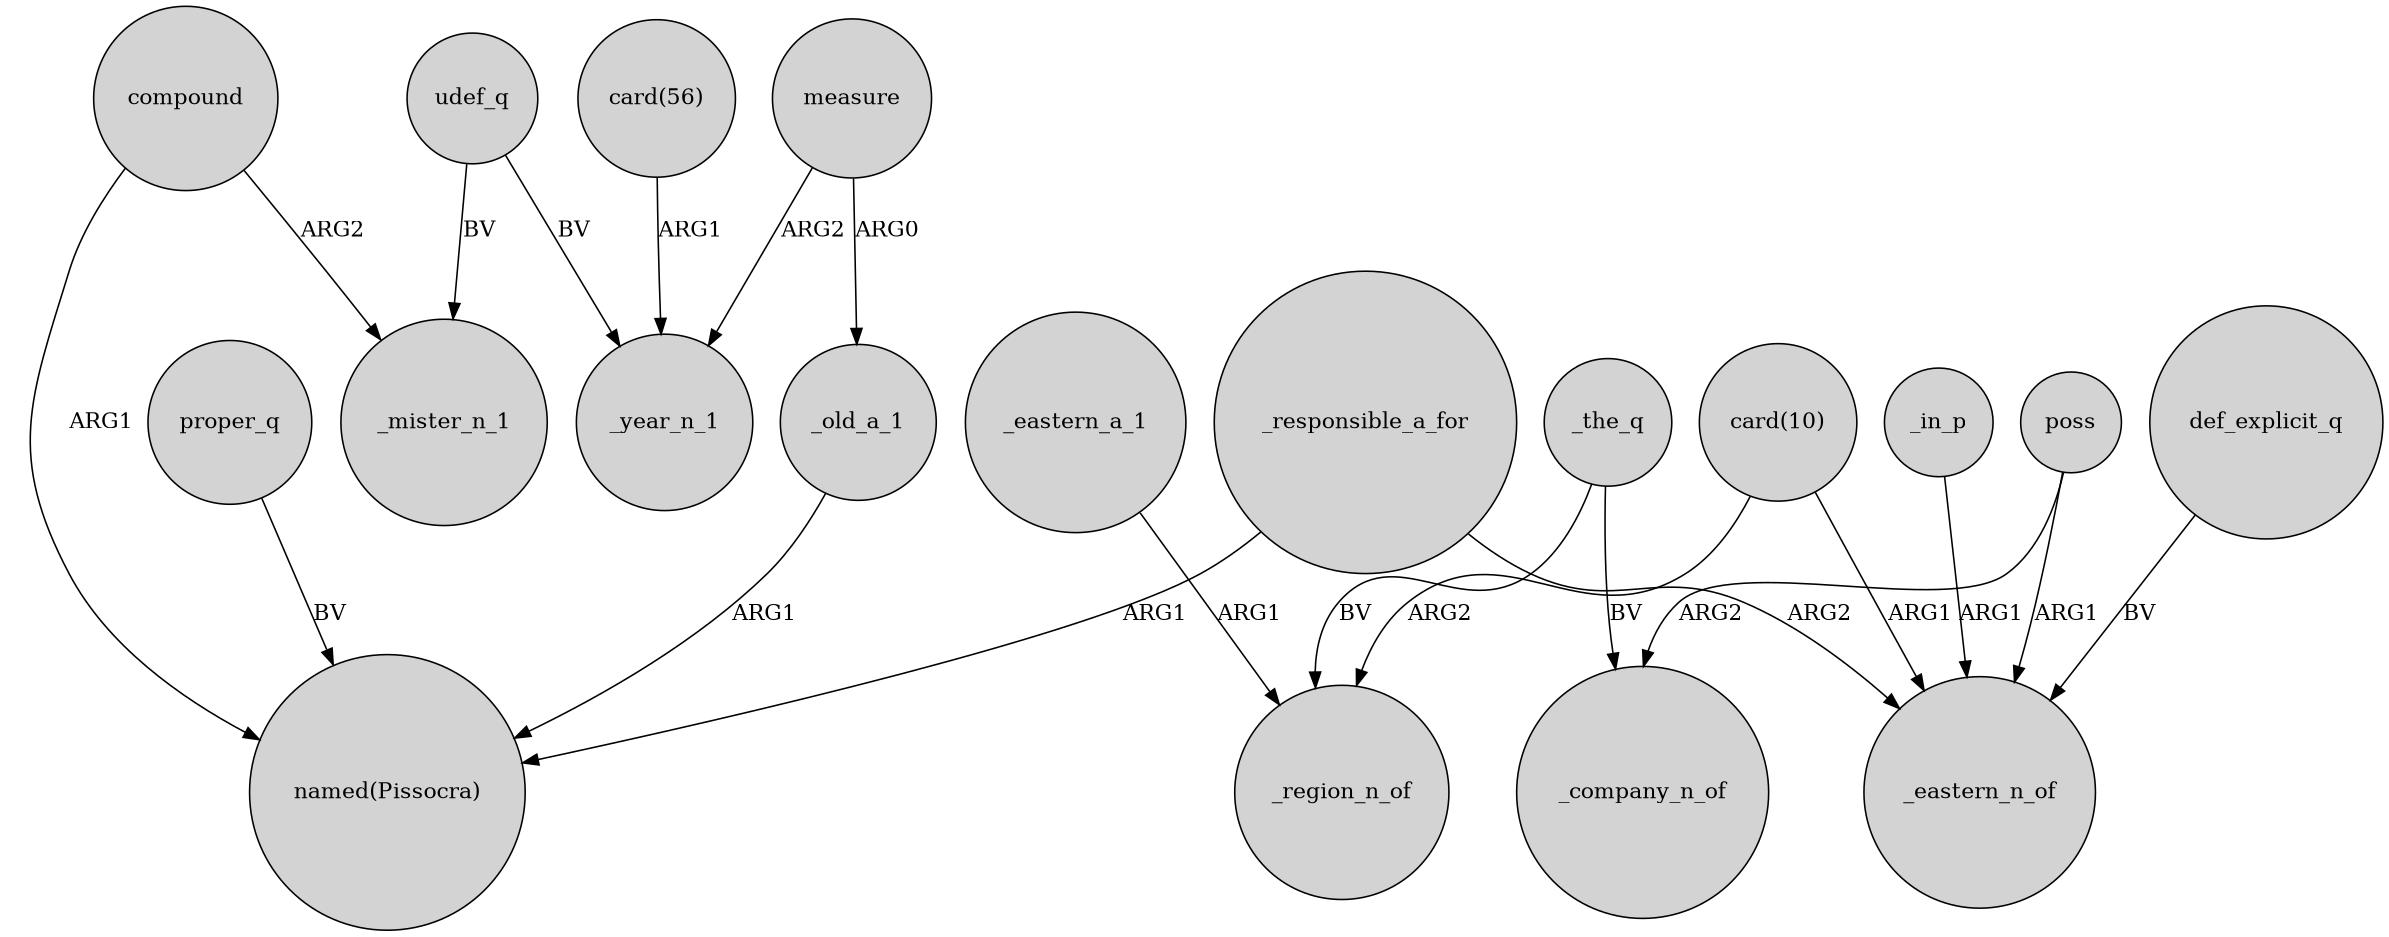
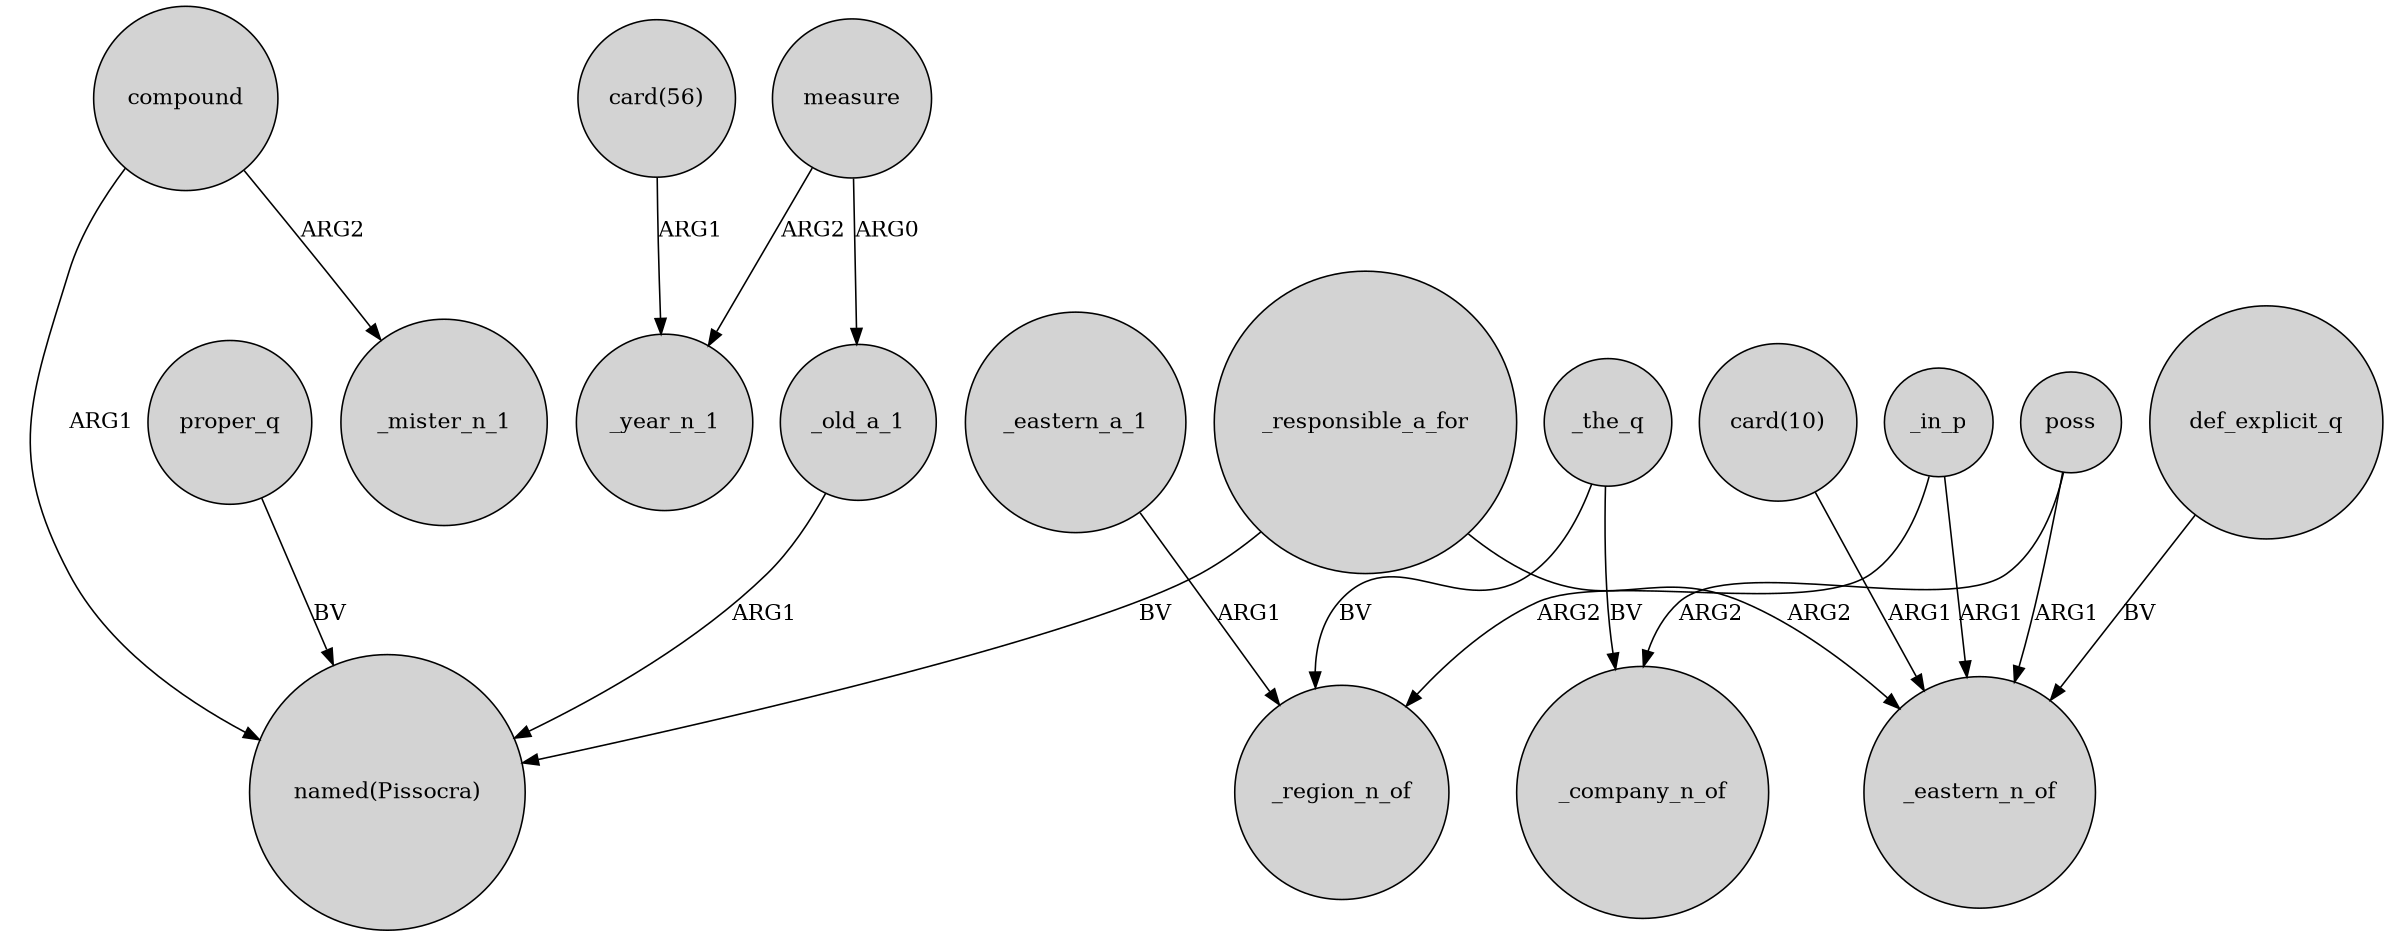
node "udef_q": removed
edge "card(10)" -> "_region_n_of": now "_in_p" -> "_region_n_of"
edge "_responsible_a_for" -> "named(Pissocra)": label "ARG1" -> "BV"
